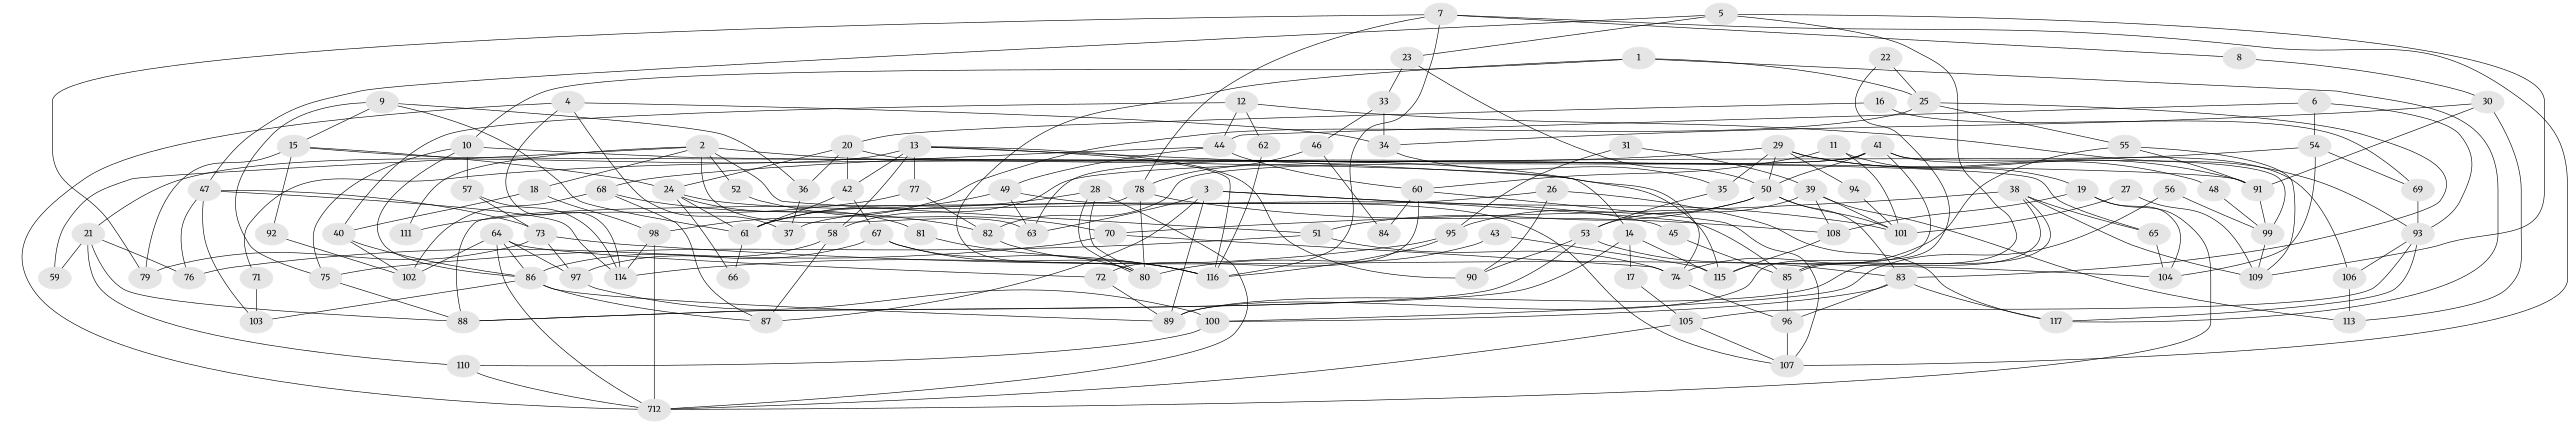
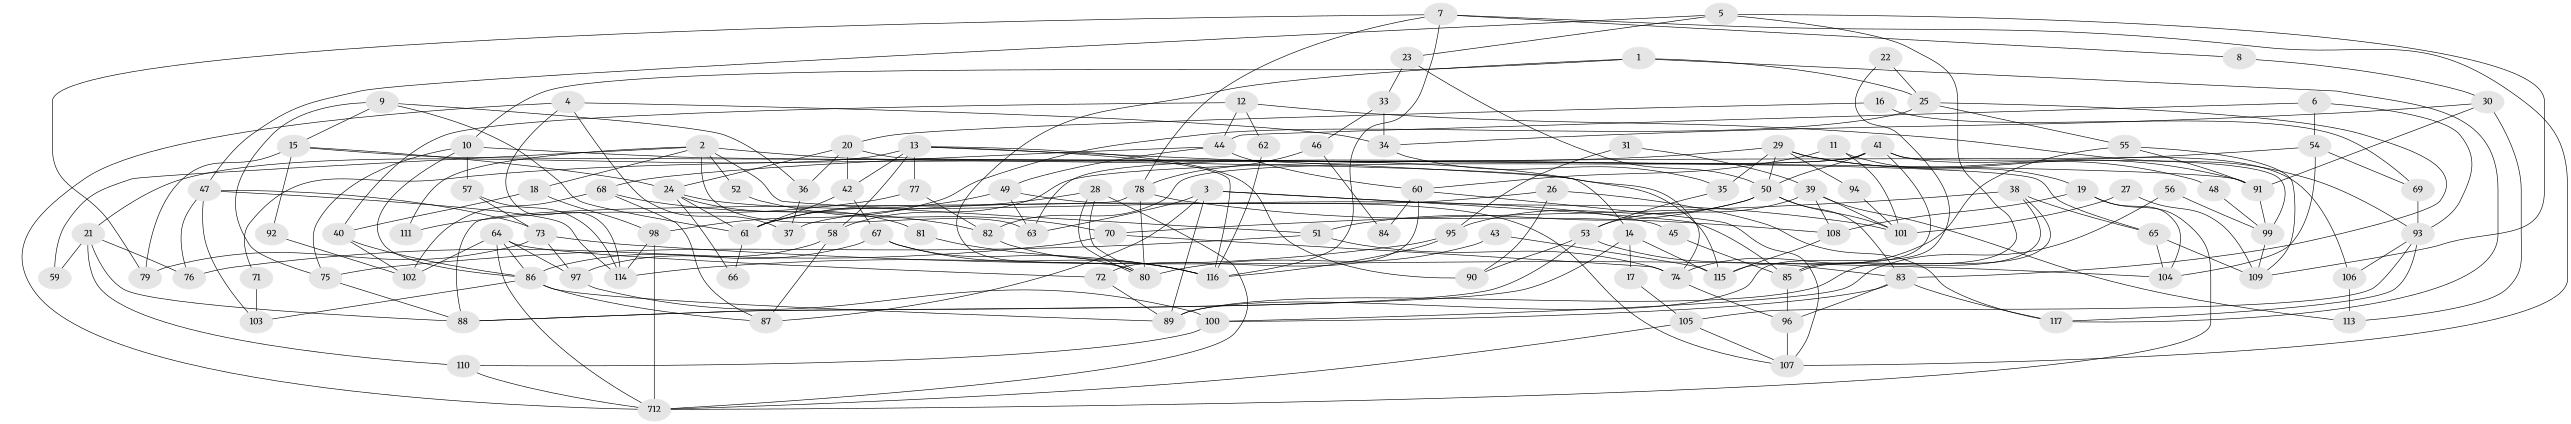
edge "38" -- "109": now "65" -- "109"
